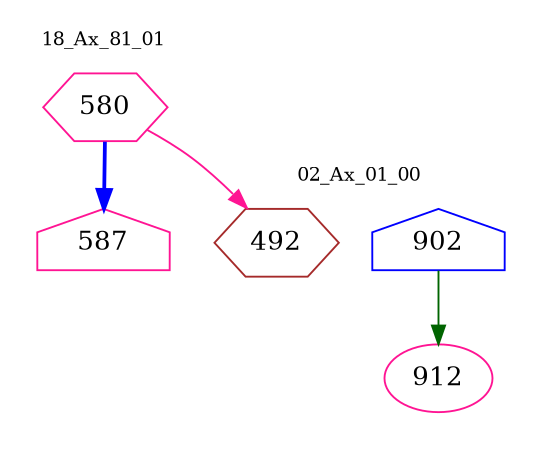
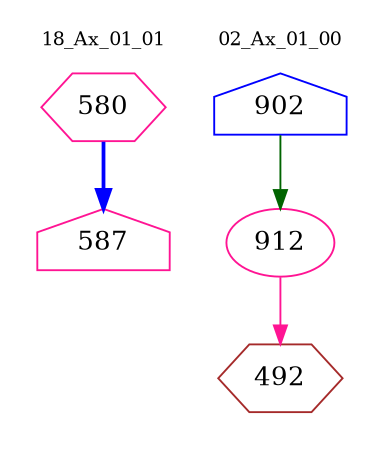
cluster "18_Ax_81_01": label "18_Ax_81_01" -> "18_Ax_01_01"
edge "580" -> "492": now "912" -> "492"
